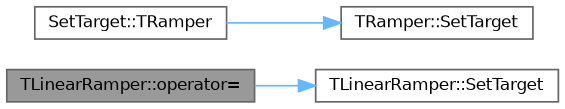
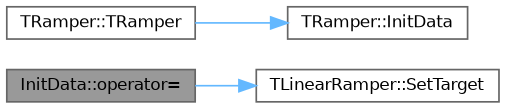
node "SetTarget::TRamper": label "SetTarget::TRamper" -> "TRamper::TRamper"
node "TRamper::SetTarget": label "TRamper::SetTarget" -> "TRamper::InitData"
node "TLinearRamper::operator=": label "TLinearRamper::operator=" -> "InitData::operator="
